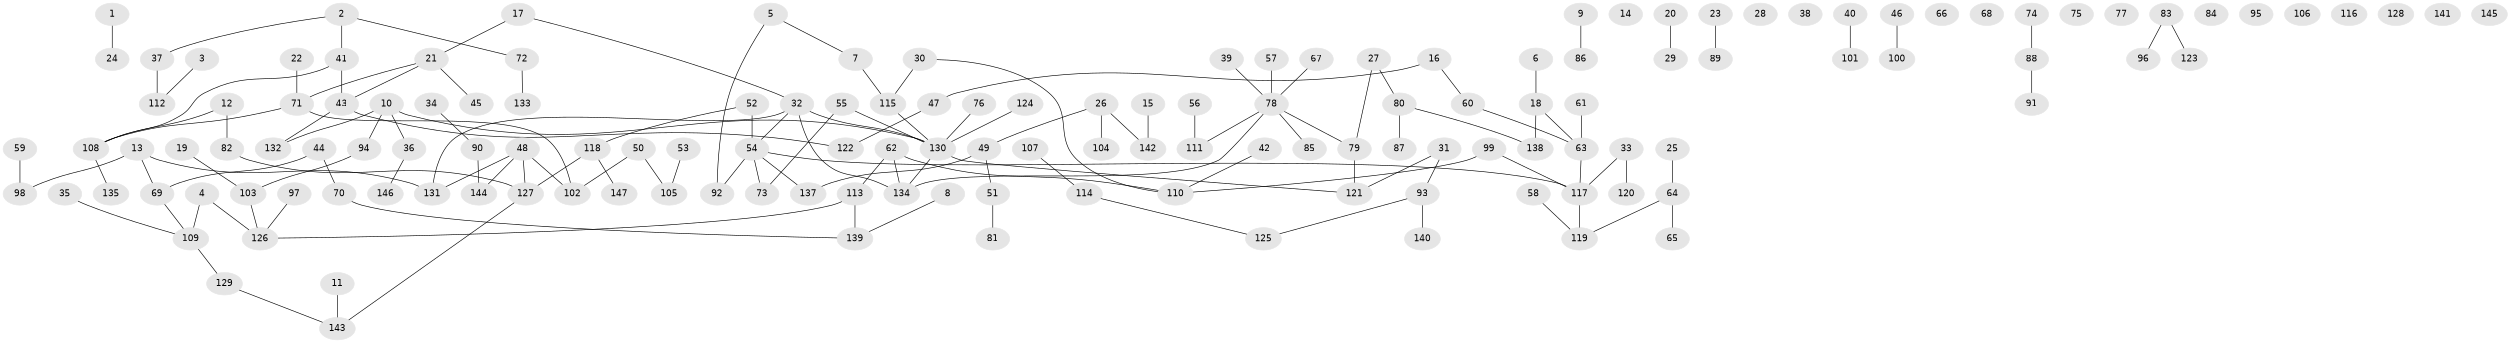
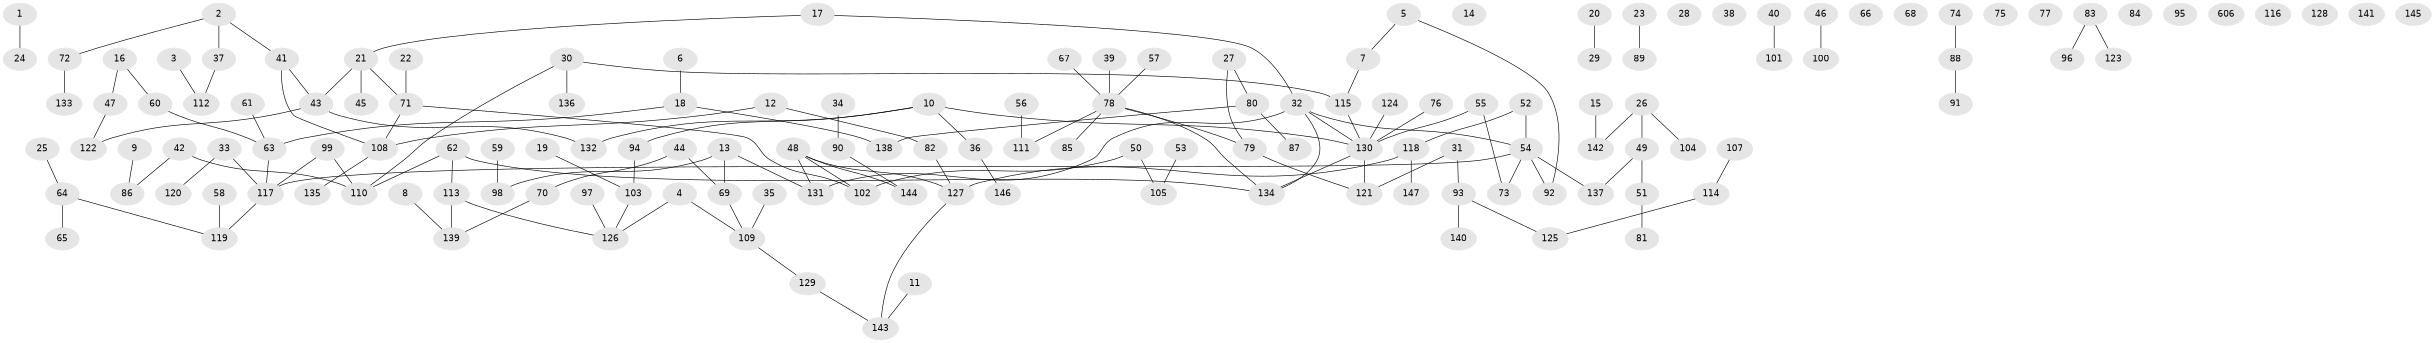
node "106": label "106" -> "606"
node "136": added
edge "42" -- "86": added
